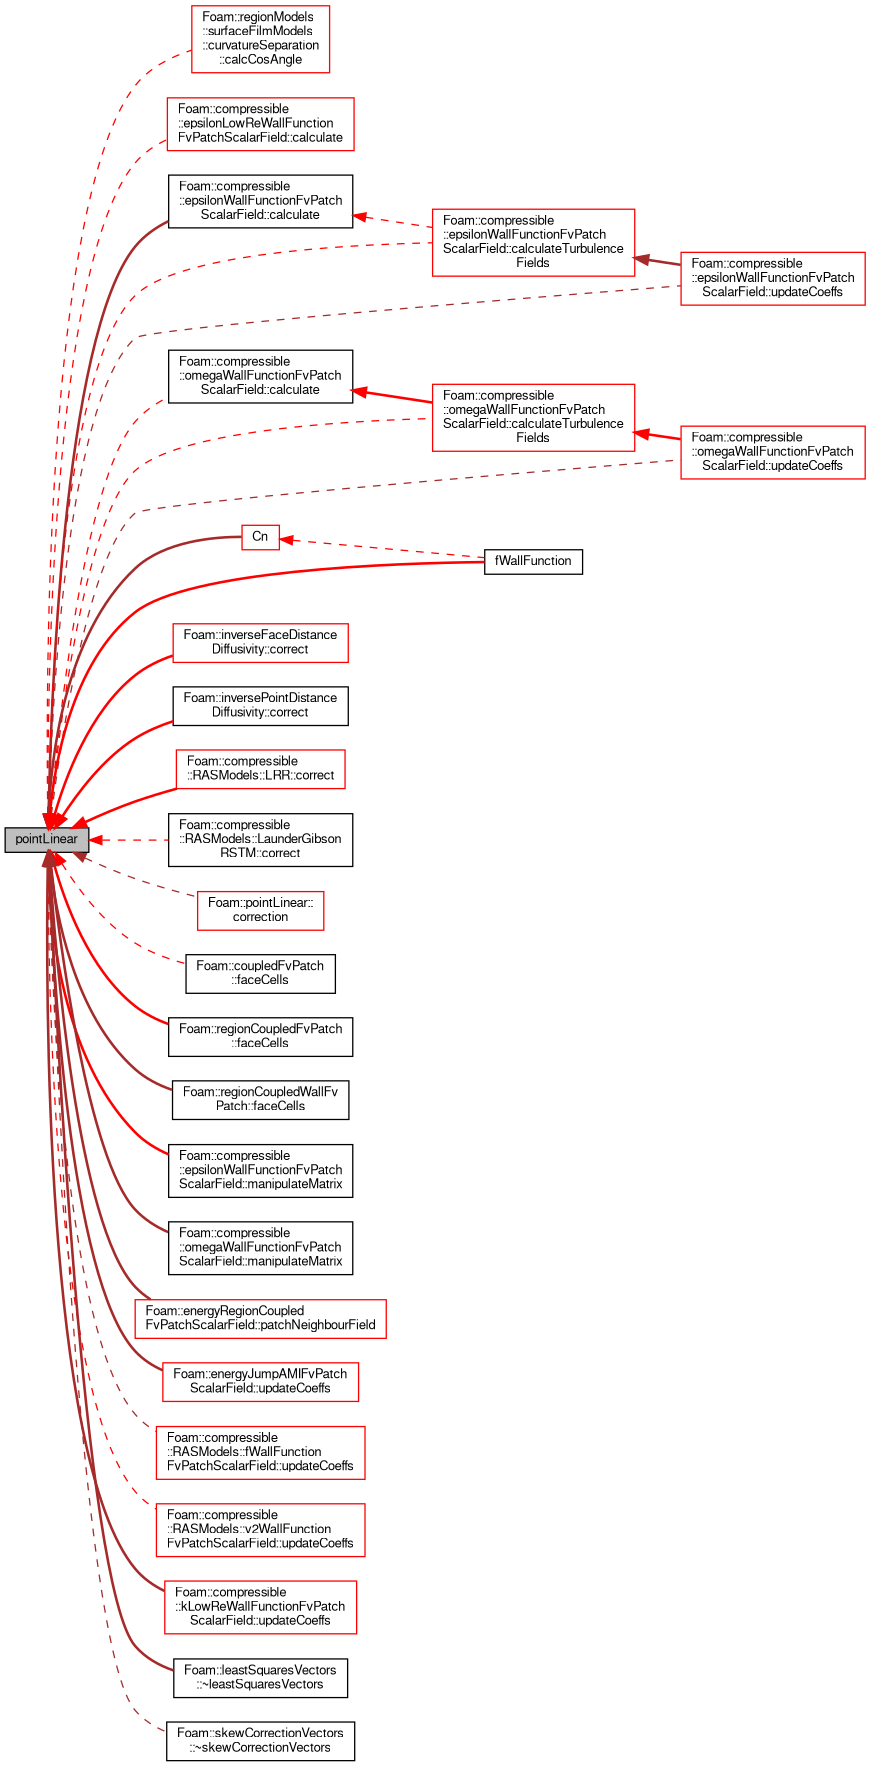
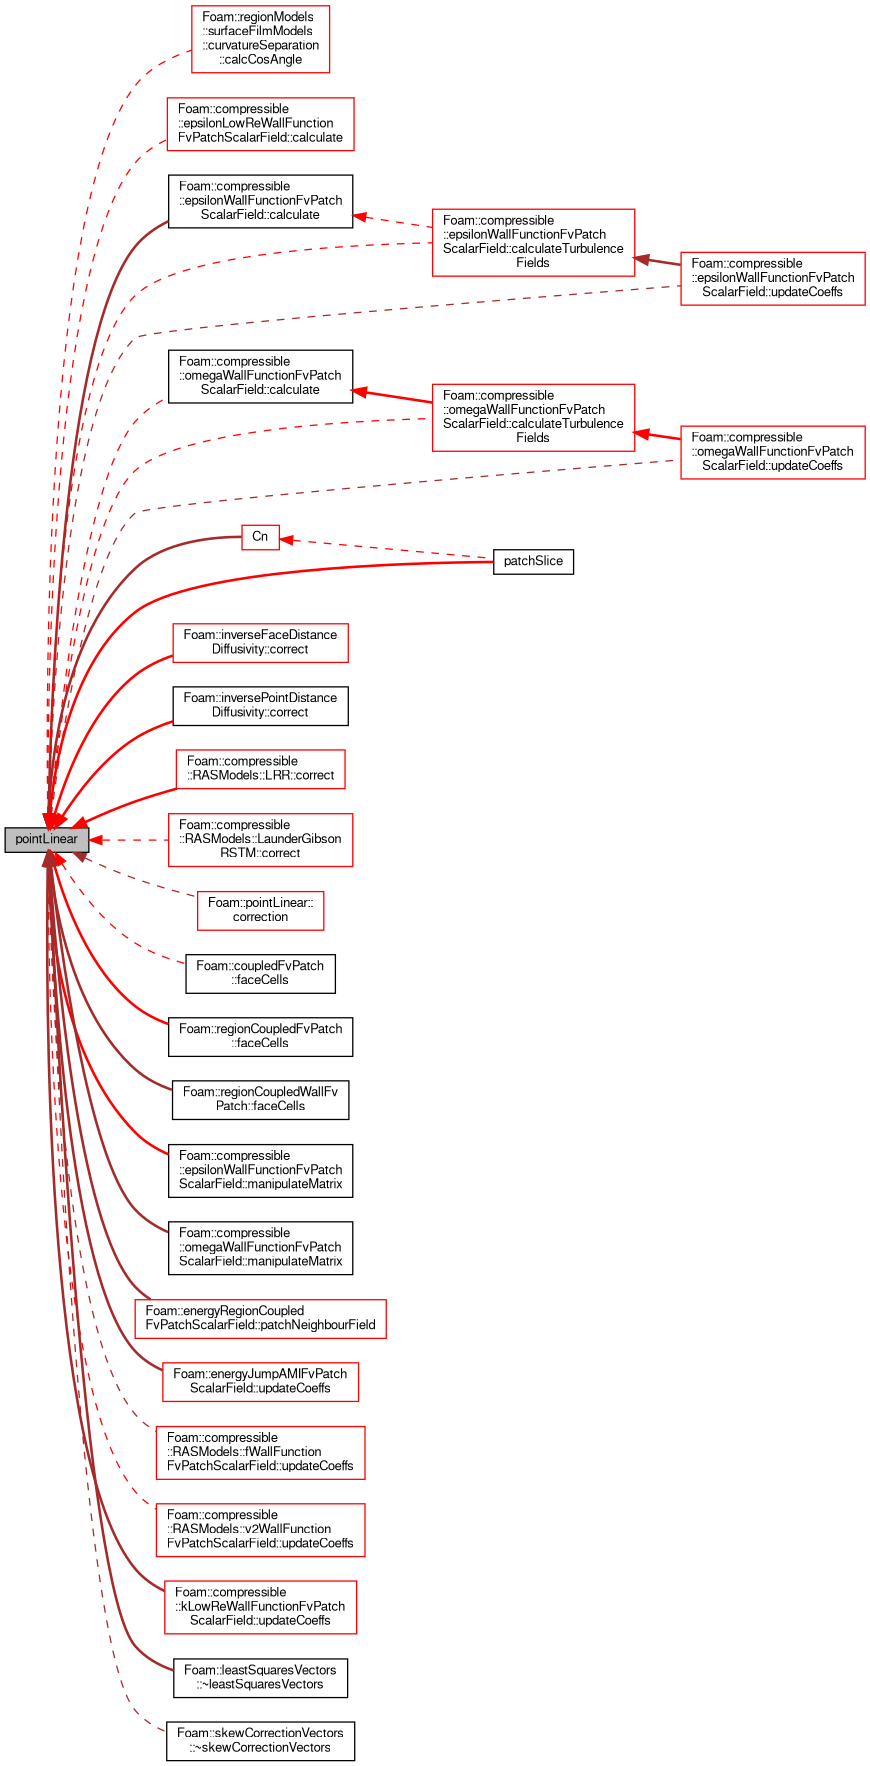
node "fWallFunction": label "fWallFunction" -> "patchSlice"
node "Foam::compressible ::RASModels::LaunderGibson RSTM::correct": color black -> red
